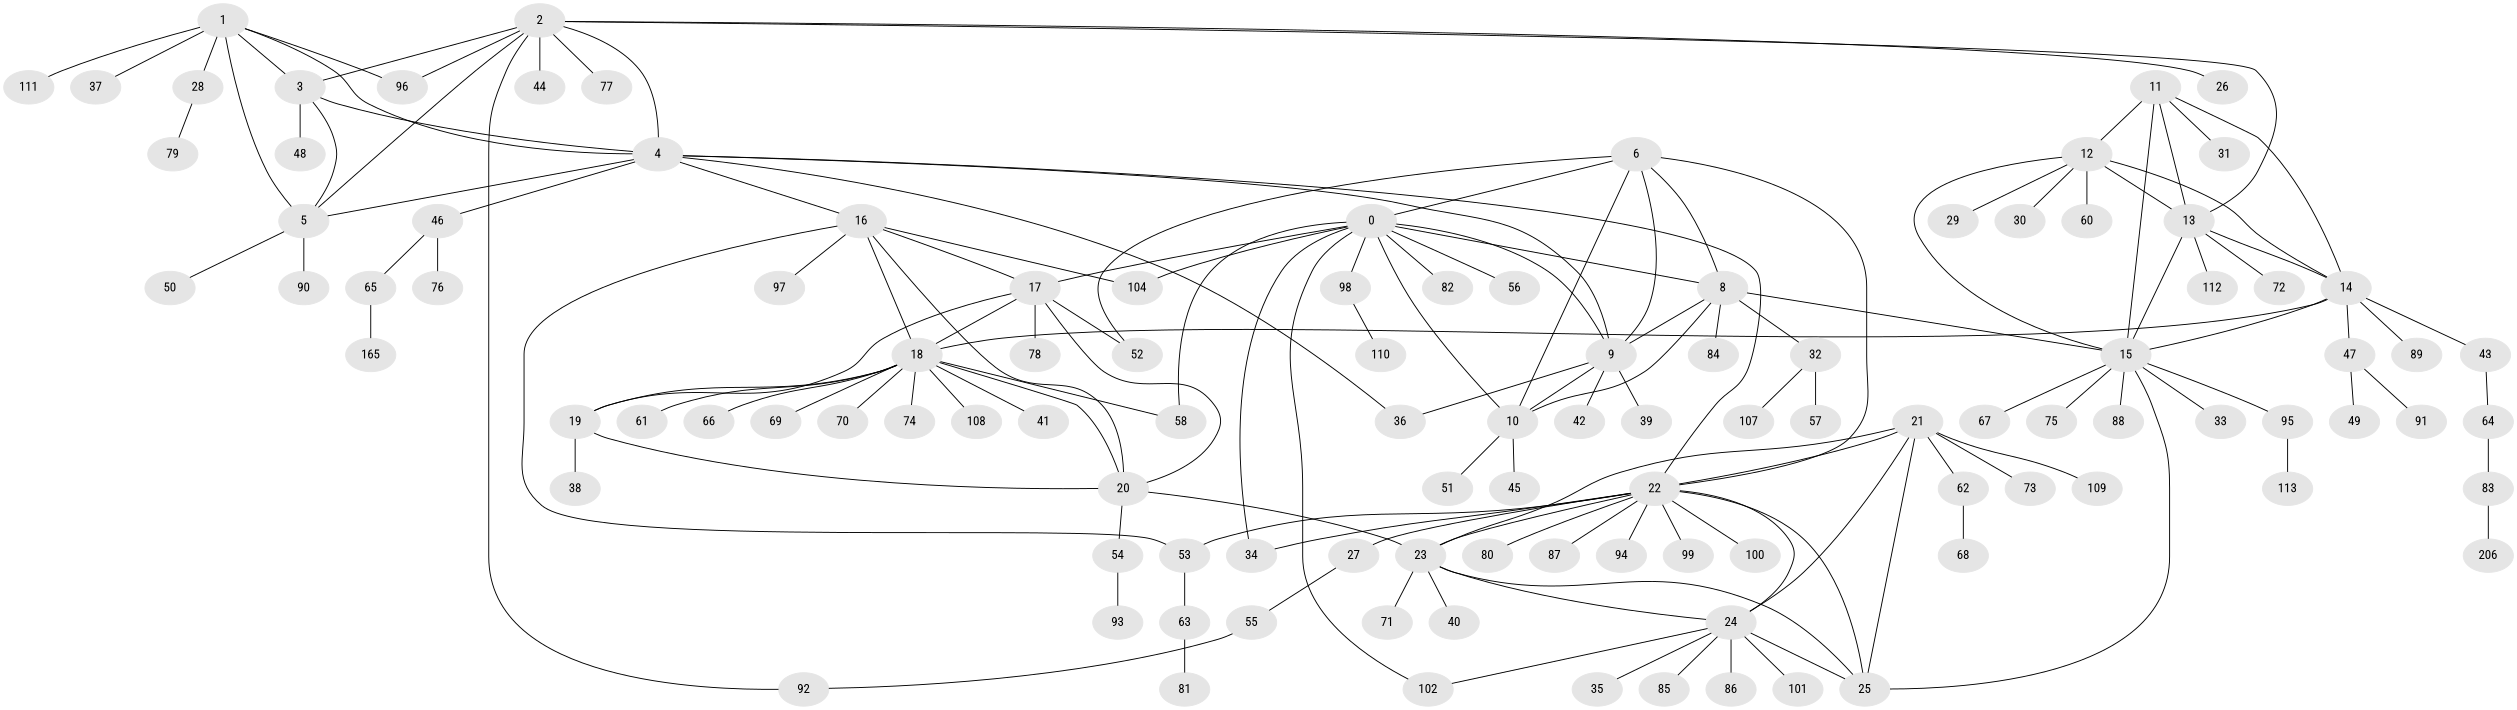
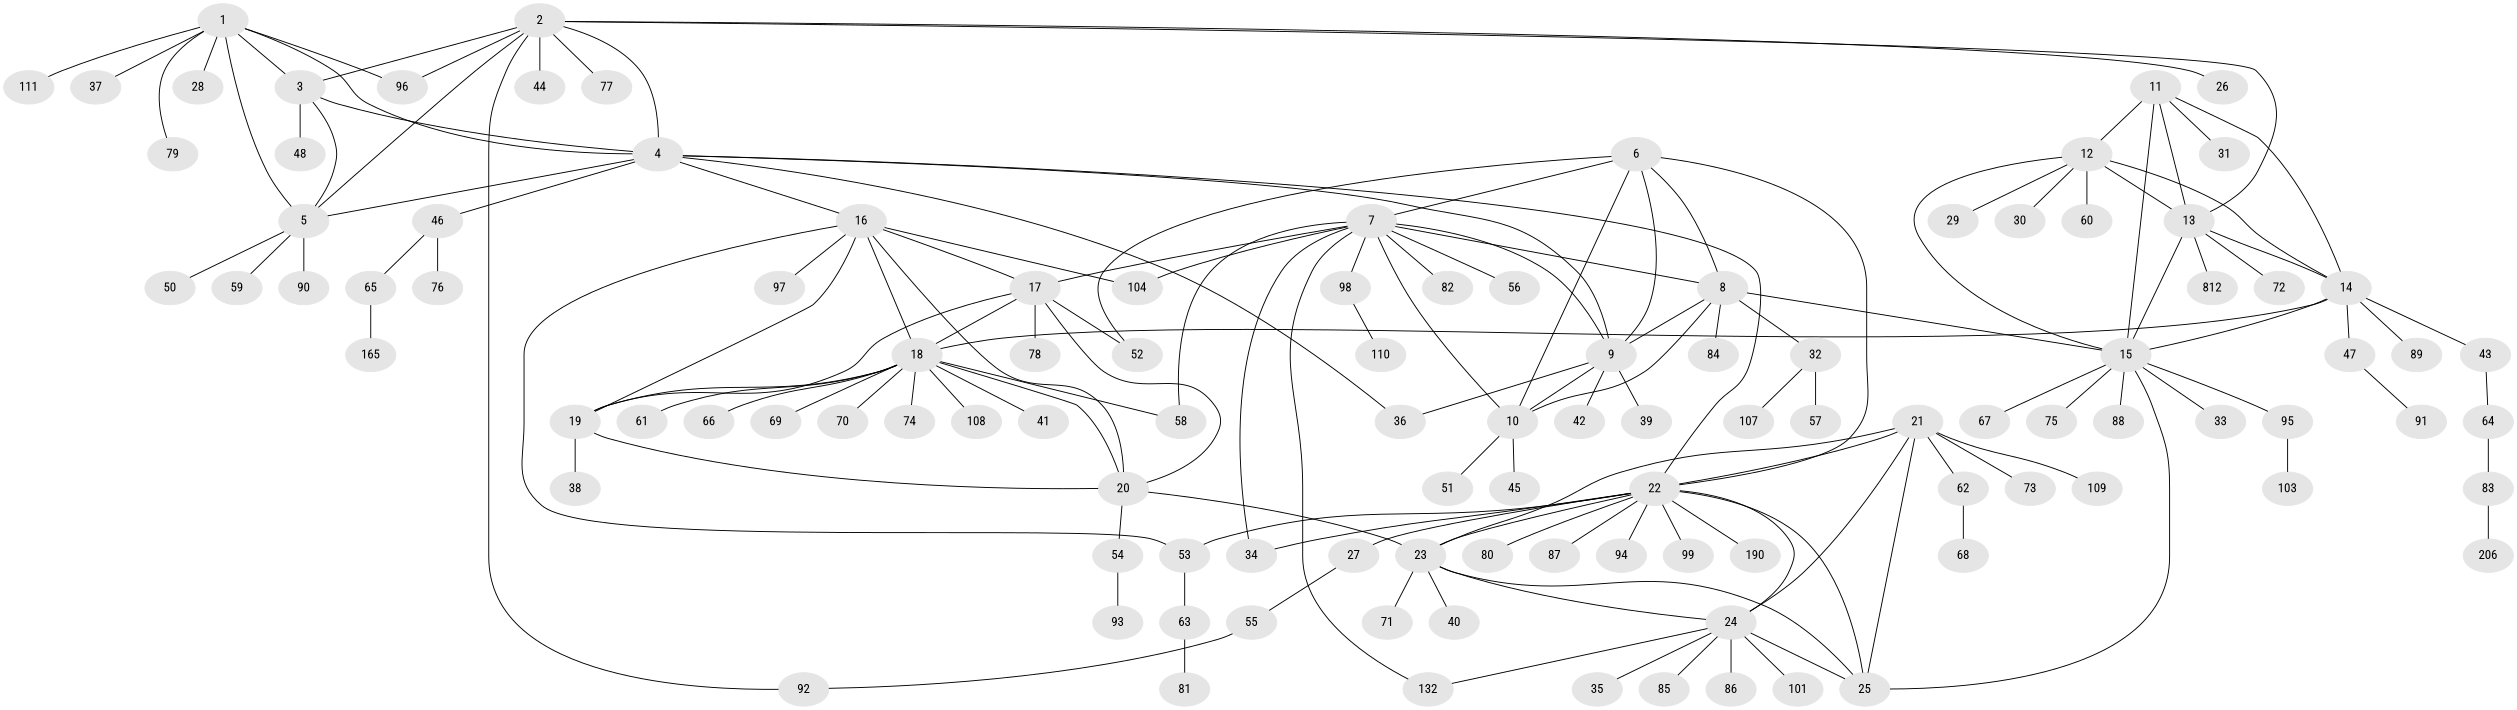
edge "28" -- "79": now "1" -- "79"
node "0": label "0" -> "7"
node "59": added
node "112": label "112" -> "812"
edge "16" -- "19": added
node "49": removed
node "113": label "113" -> "103"
node "100": label "100" -> "190"
node "102": label "102" -> "132"
